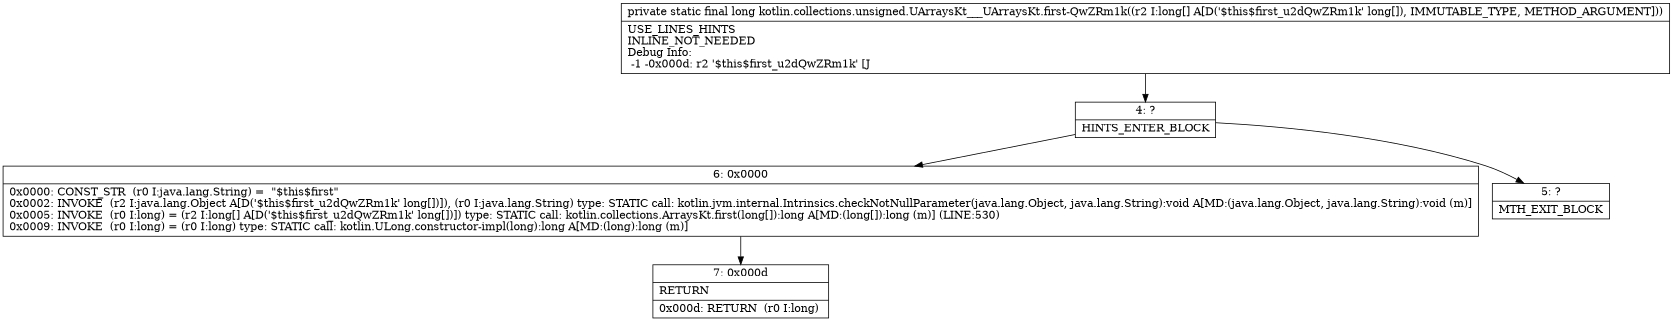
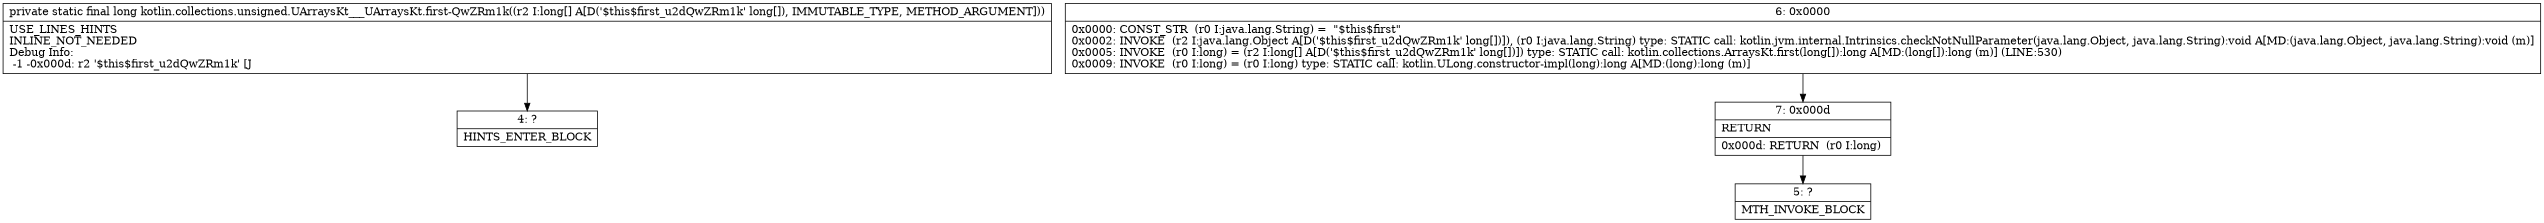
edge "4: ?" -> "5: ?": now "7: 0x000d" -> "5: ?"
edge "4: ?" -> "6: 0x0000": removed
node "5: ?": text "MTH_EXIT_BLOCK" -> "MTH_INVOKE_BLOCK"
